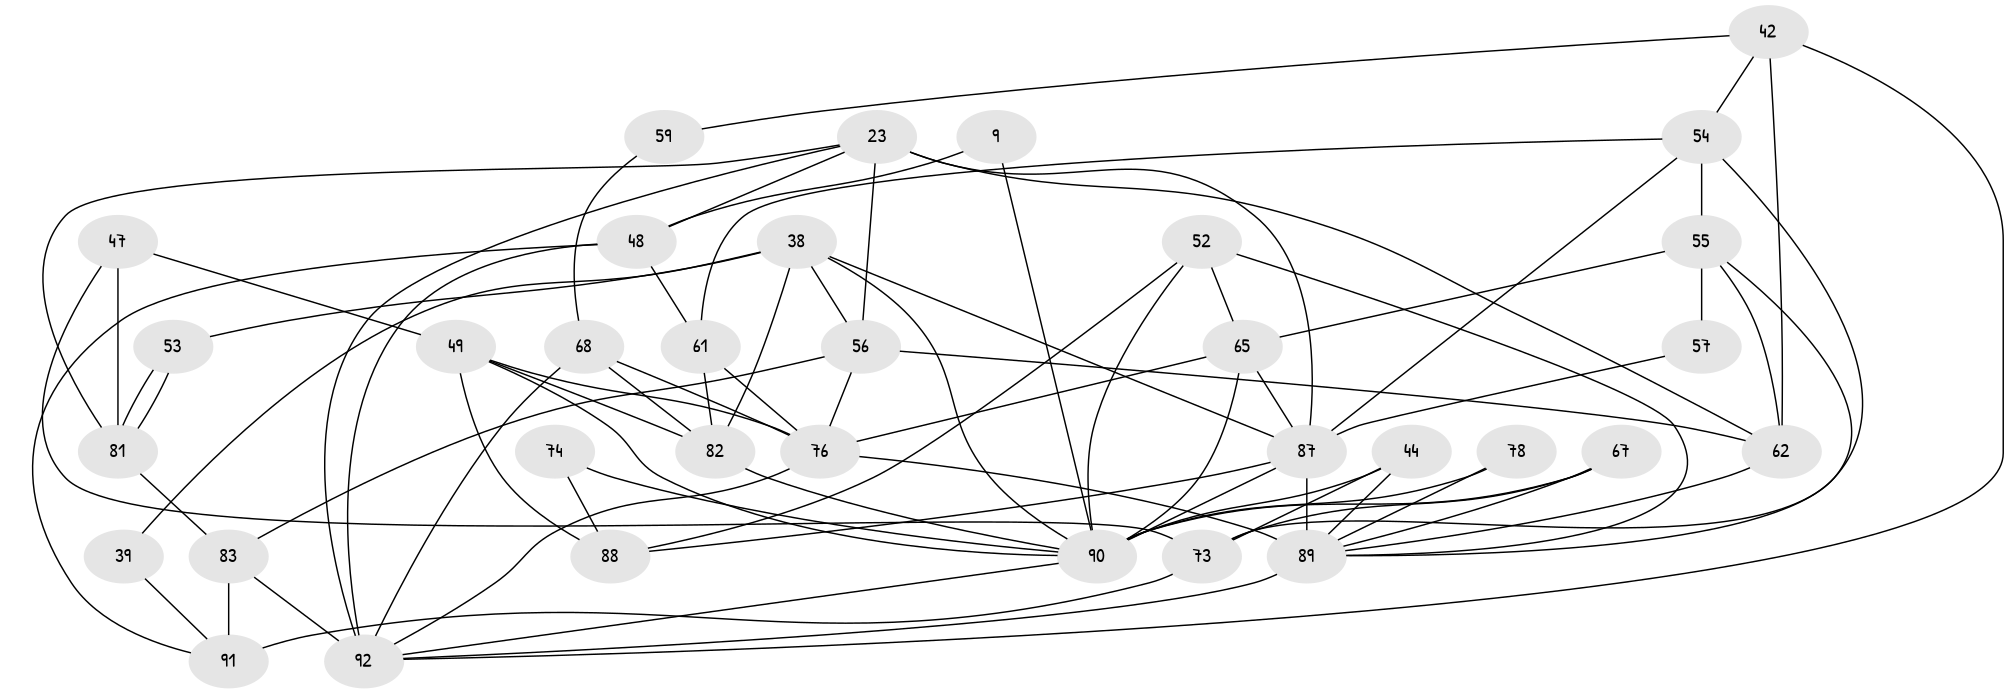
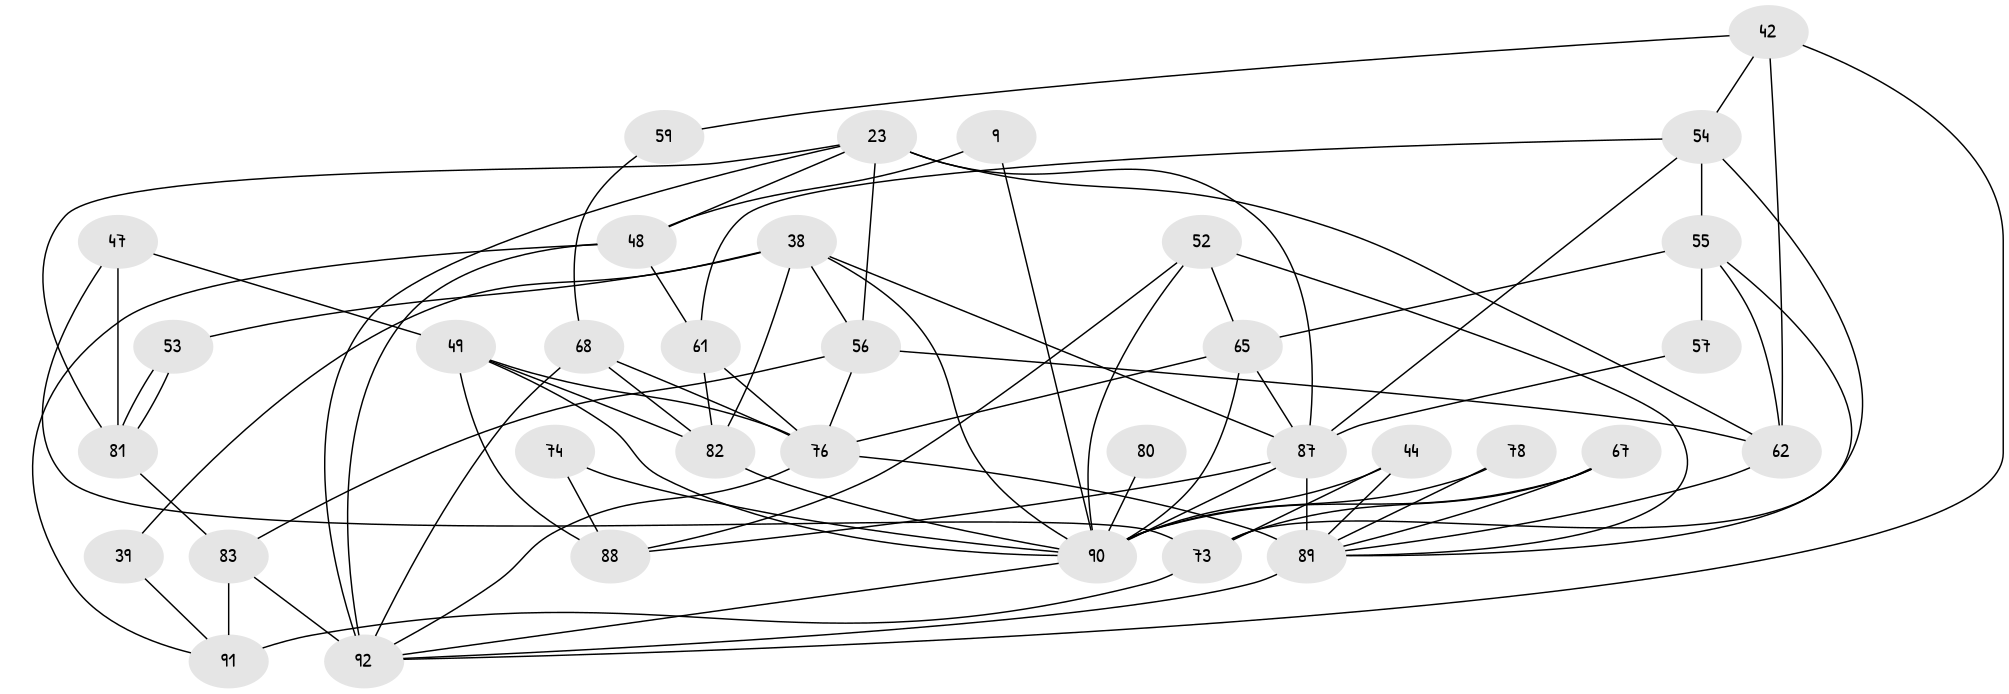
node "80": added
